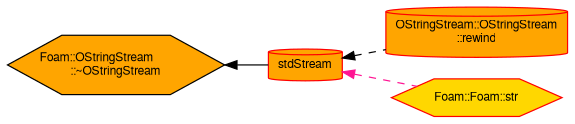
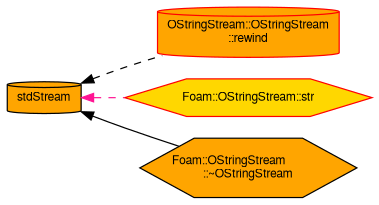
edge "stdStream" -> "Foam::OStringStream ::~OStringStream": reversed
node "stdStream": color red -> black
node "Foam::Foam::str": label "Foam::Foam::str" -> "Foam::OStringStream::str"
